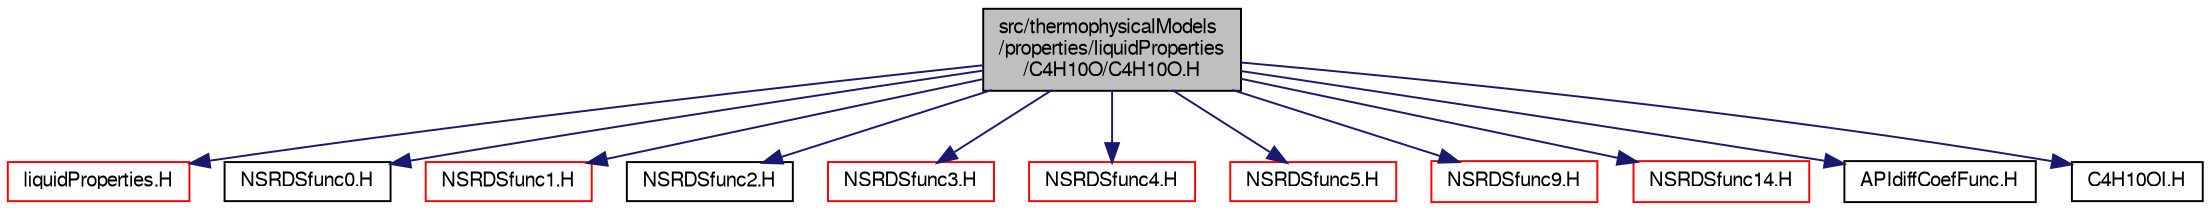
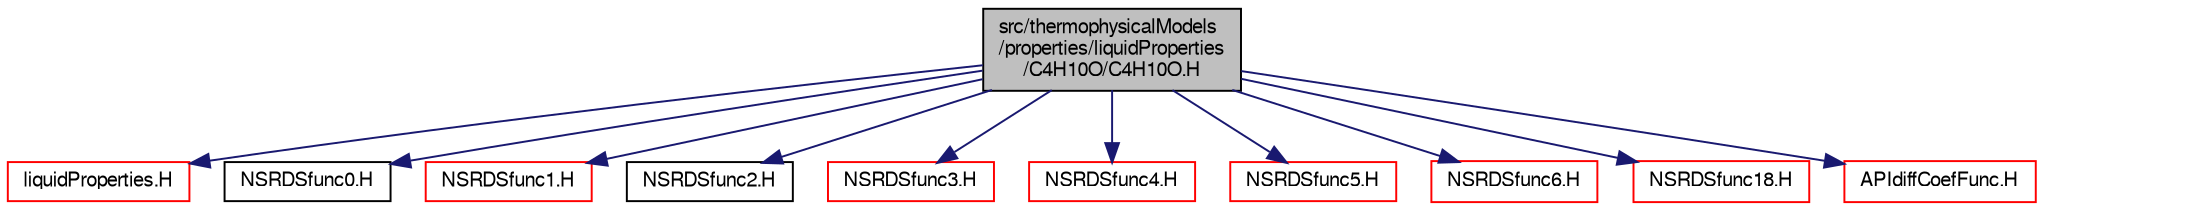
node "NSRDSfunc9.H": label "NSRDSfunc9.H" -> "NSRDSfunc6.H"
node "NSRDSfunc14.H": label "NSRDSfunc14.H" -> "NSRDSfunc18.H"
node "APIdiffCoefFunc.H": color black -> red
node "C4H10OI.H": removed
